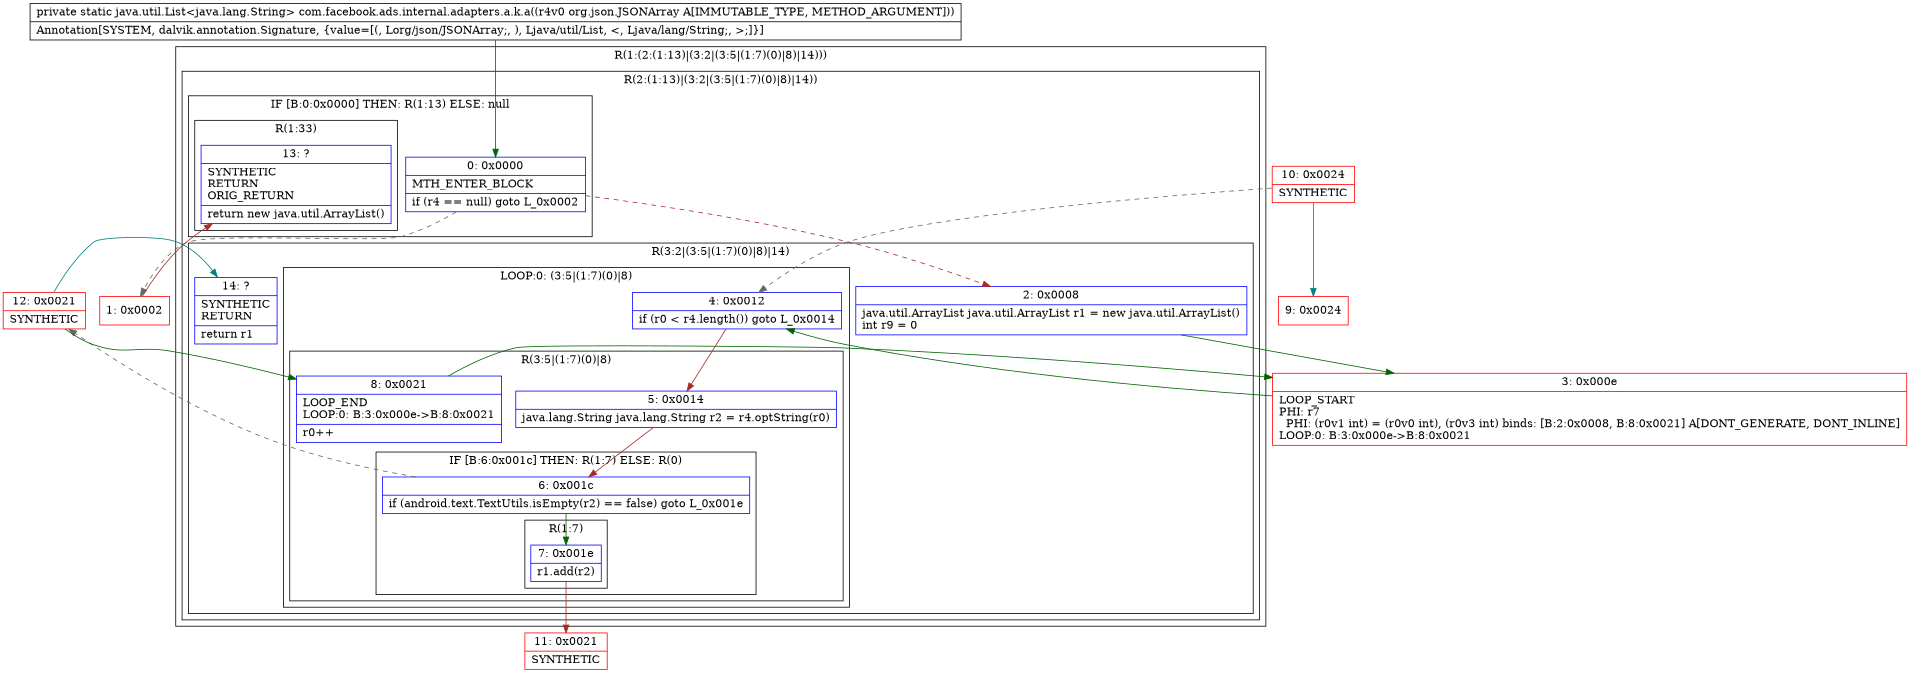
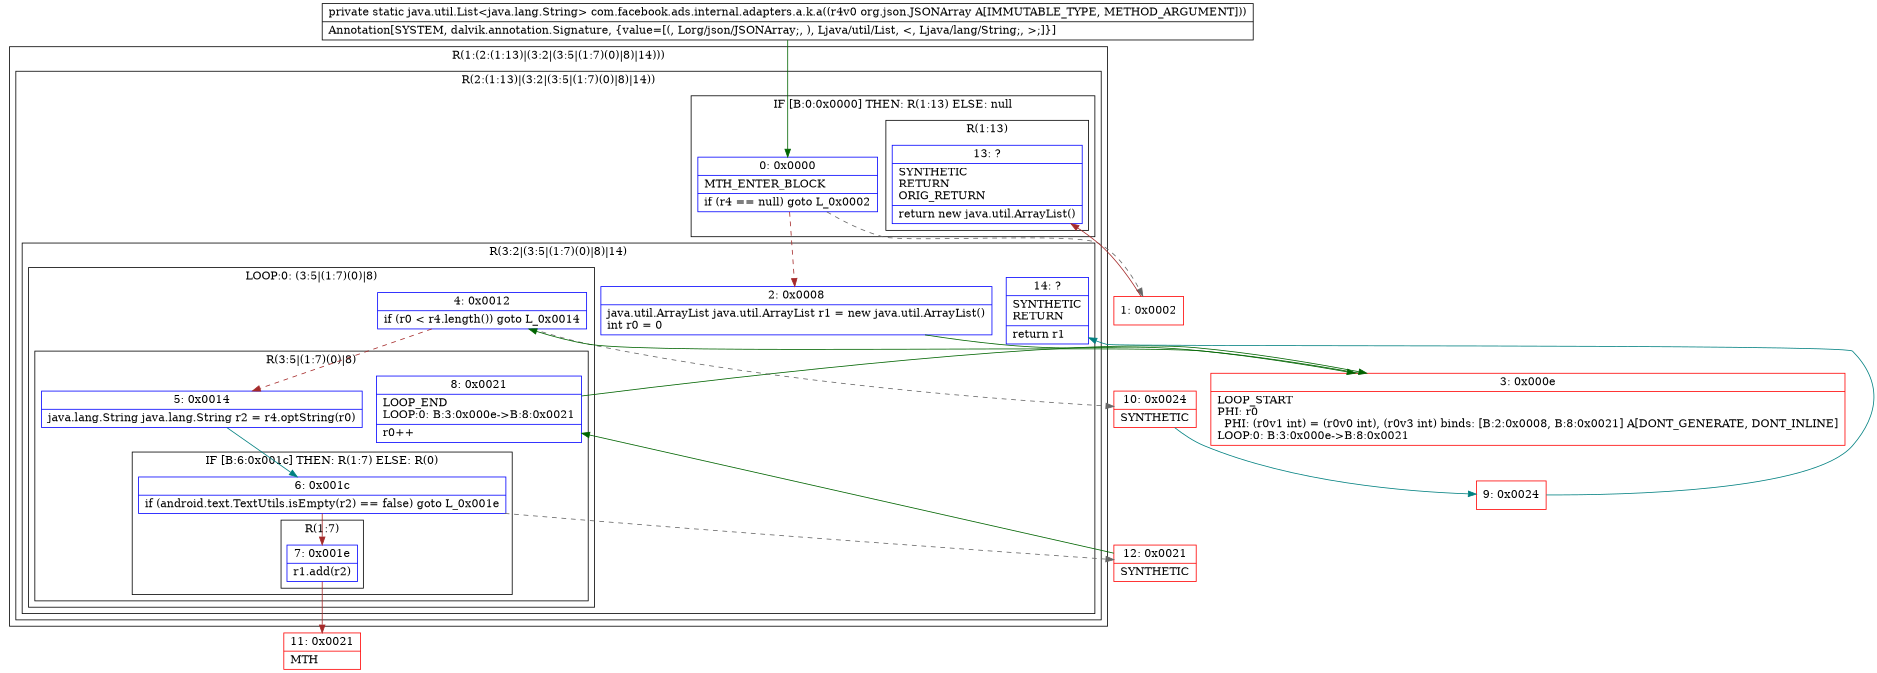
cluster "R(1:33)": label "R(1:33)" -> "R(1:13)"
edge "10: 0x0024" -> "4: 0x0012": reversed
edge "12: 0x0021" -> "14: ?": now "9: 0x0024" -> "14: ?"
node "2: 0x0008": text "int r9 = 0" -> "int r0 = 0"
edge "4: 0x0012" -> "5: 0x0014": style solid -> dashed
node "3: 0x000e": text "PHI: r7" -> "PHI: r0"
edge "5: 0x0014" -> "6: 0x001c": color brown -> teal
edge "6: 0x001c" -> "7: 0x001e": color darkgreen -> brown
node "11: 0x0021": text "SYNTHETIC" -> "MTH"
